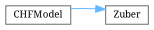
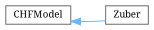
edge "CHFModel" -> "Zuber": reversed
